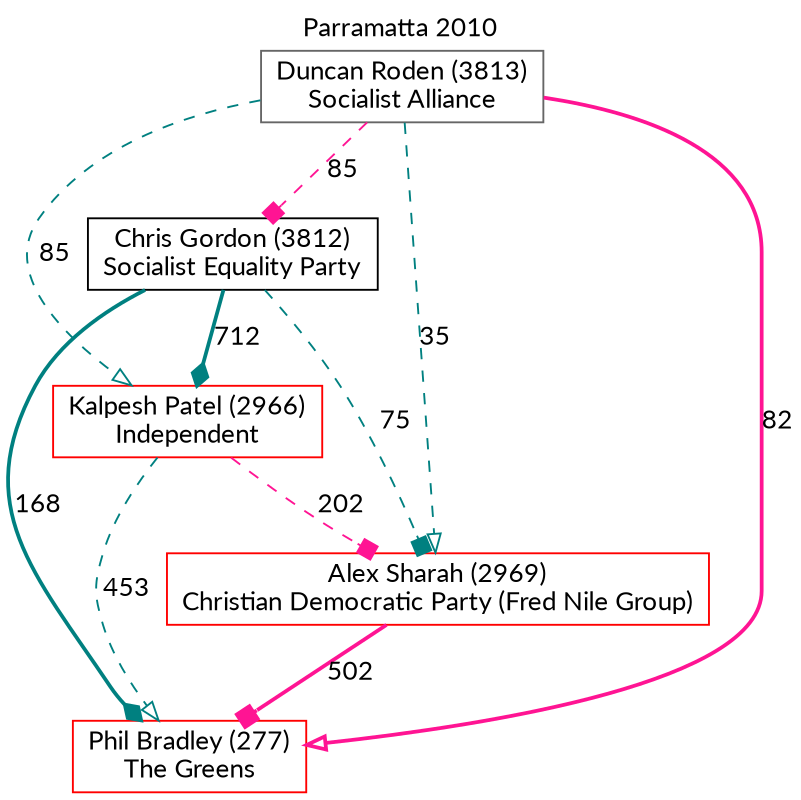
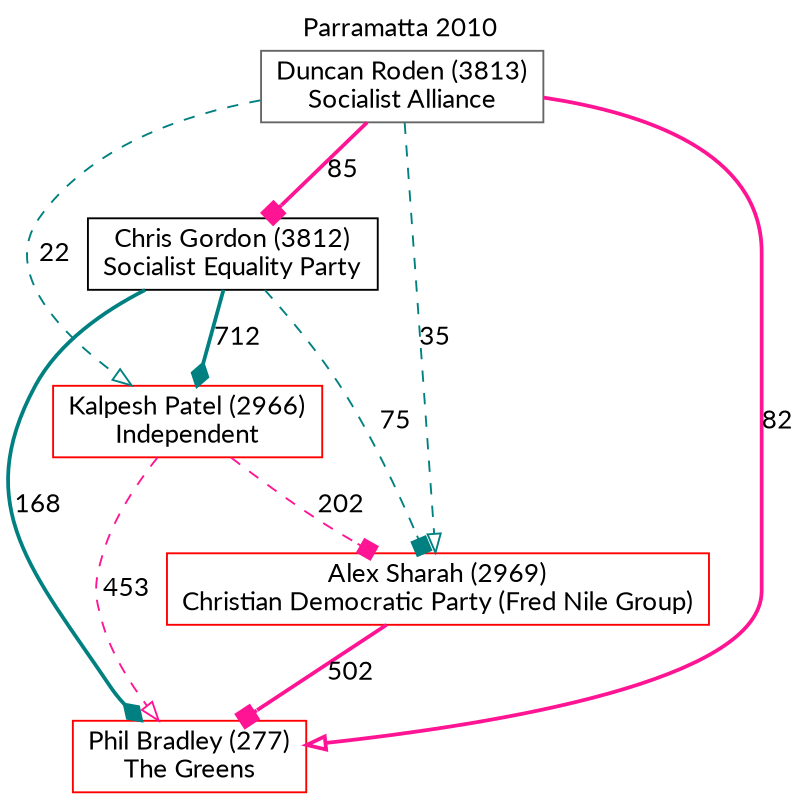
edge "Duncan Roden (3813) Socialist Alliance" -> "Chris Gordon (3812) Socialist Equality Party": style dashed -> bold
edge "Duncan Roden (3813) Socialist Alliance" -> "Kalpesh Patel (2966) Independent": label "85" -> "22"
edge "Kalpesh Patel (2966) Independent" -> "Phil Bradley (277) The Greens": color teal -> deeppink
